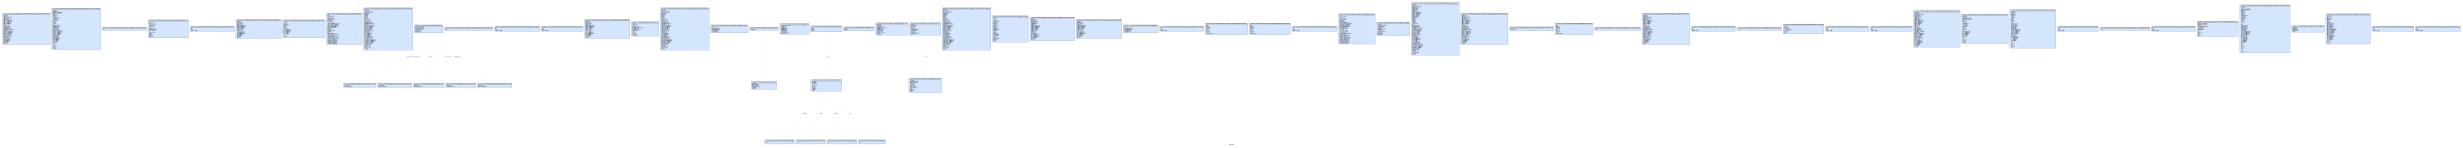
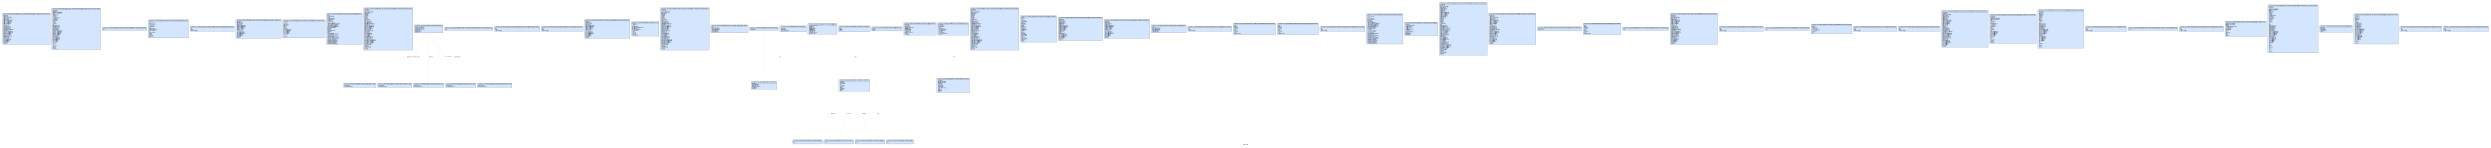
node "com.hack23.cia.model.internal.application.system.impl.Agency": added
